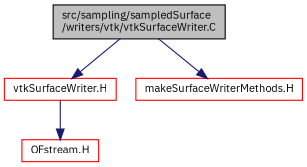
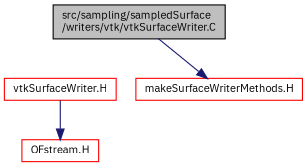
edge "src/sampling/sampledSurface /writers/vtk/vtkSurfaceWriter.C" -> "vtkSurfaceWriter.H": removed
